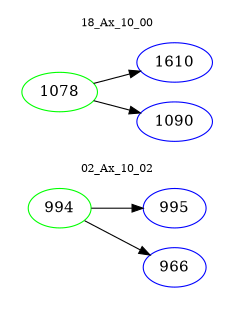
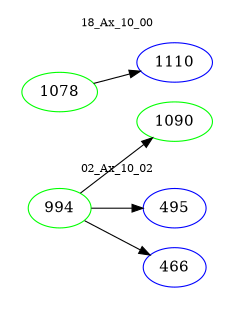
node "1610": label "1610" -> "1110"
edge "1078" -> "1090": now "994" -> "1090"
node "1090": color blue -> green
node "995": label "995" -> "495"
node "966": label "966" -> "466"
